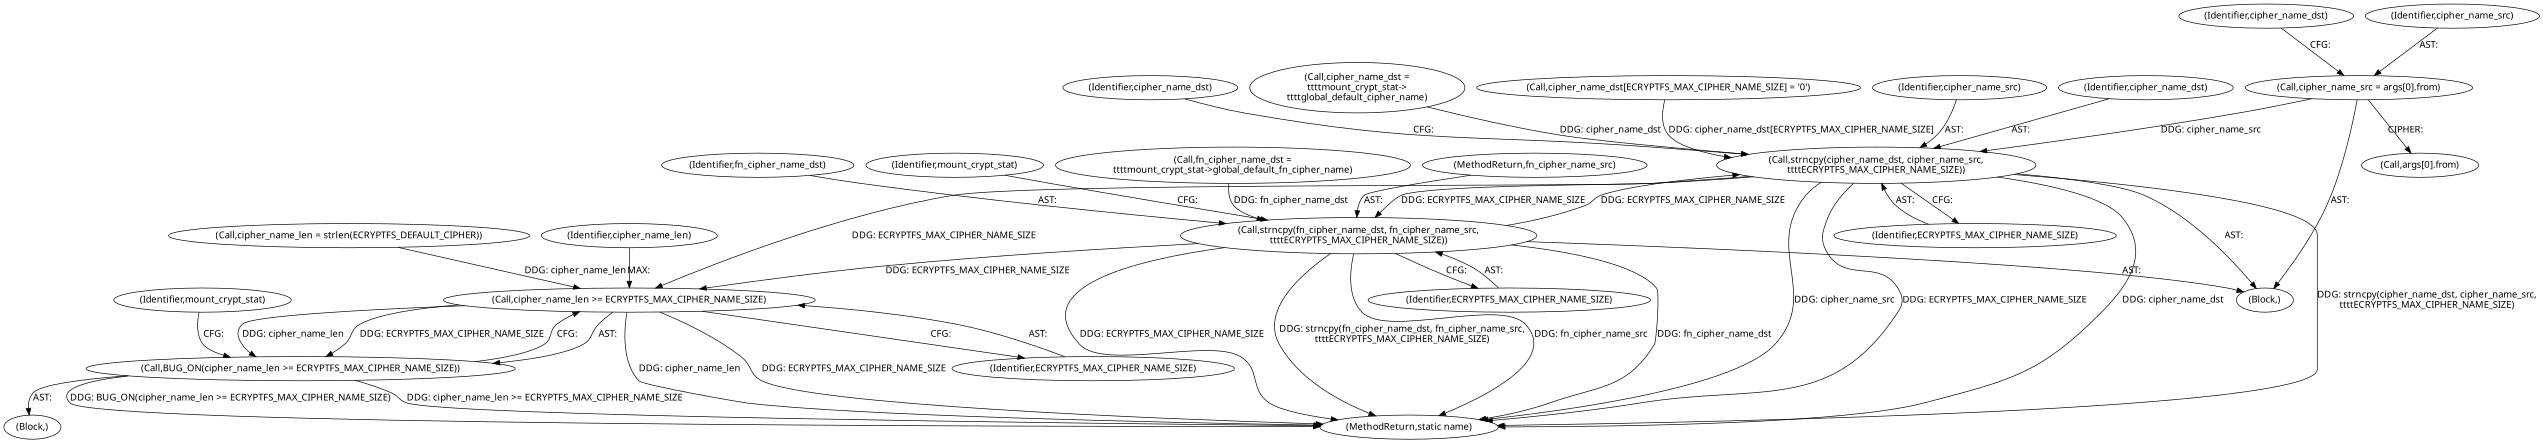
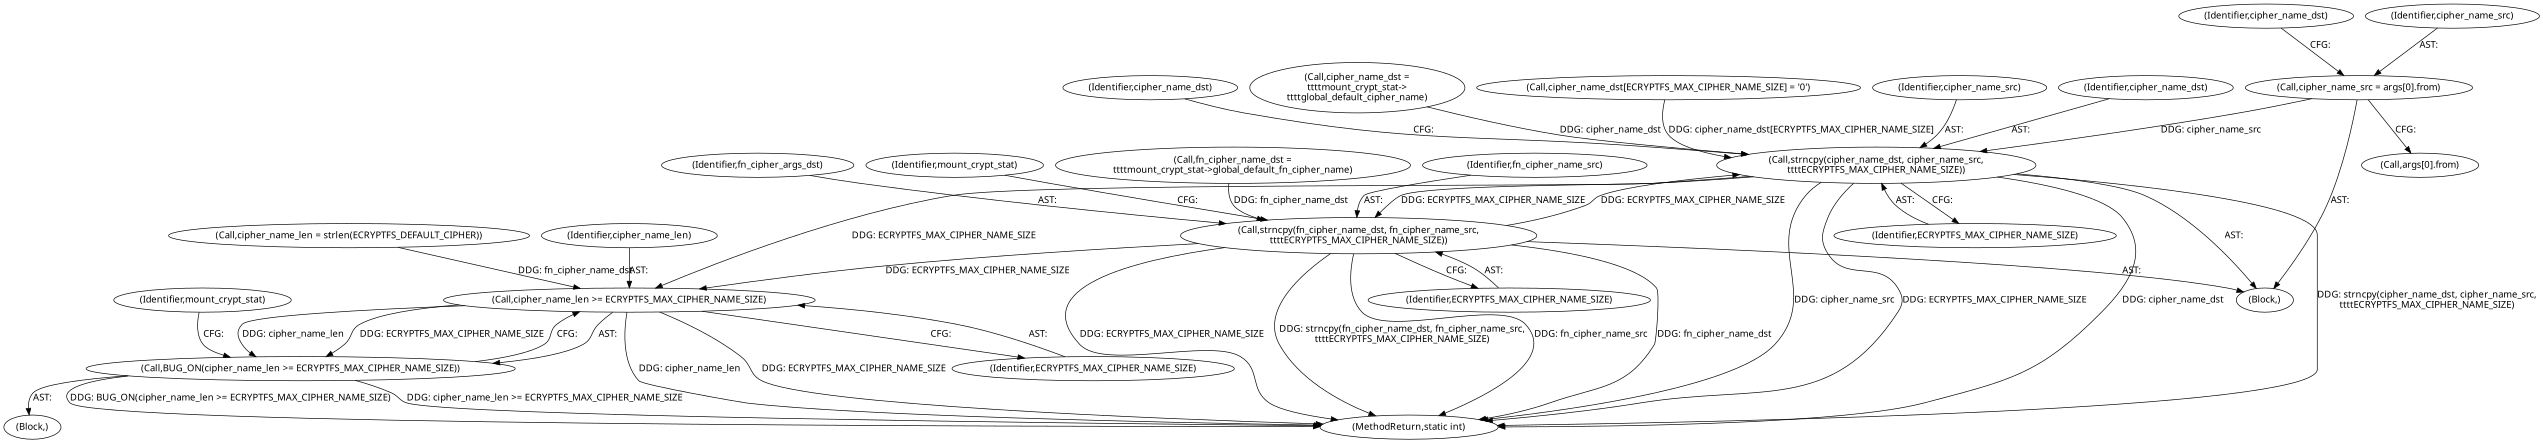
edge "(Call,cipher_name_src = args[0].from)" -> "(Call,args[0].from)": label "CIPHER: " -> "CFG: "
node "(Identifier,fn_cipher_name_dst)": label "(Identifier,fn_cipher_name_dst)" -> "(Identifier,fn_cipher_args_dst)"
node "(MethodReturn,fn_cipher_name_src)": label "(MethodReturn,fn_cipher_name_src)" -> "(Identifier,fn_cipher_name_src)"
edge "(Call,cipher_name_len = strlen(ECRYPTFS_DEFAULT_CIPHER))" -> "(Call,cipher_name_len >= ECRYPTFS_MAX_CIPHER_NAME_SIZE)": label "DDG: cipher_name_len" -> "DDG: fn_cipher_name_dst"
edge "(Identifier,cipher_name_len)" -> "(Call,cipher_name_len >= ECRYPTFS_MAX_CIPHER_NAME_SIZE)": label "MAX: " -> "AST: "
node "(MethodReturn,static name)": label "(MethodReturn,static name)" -> "(MethodReturn,static int)"
